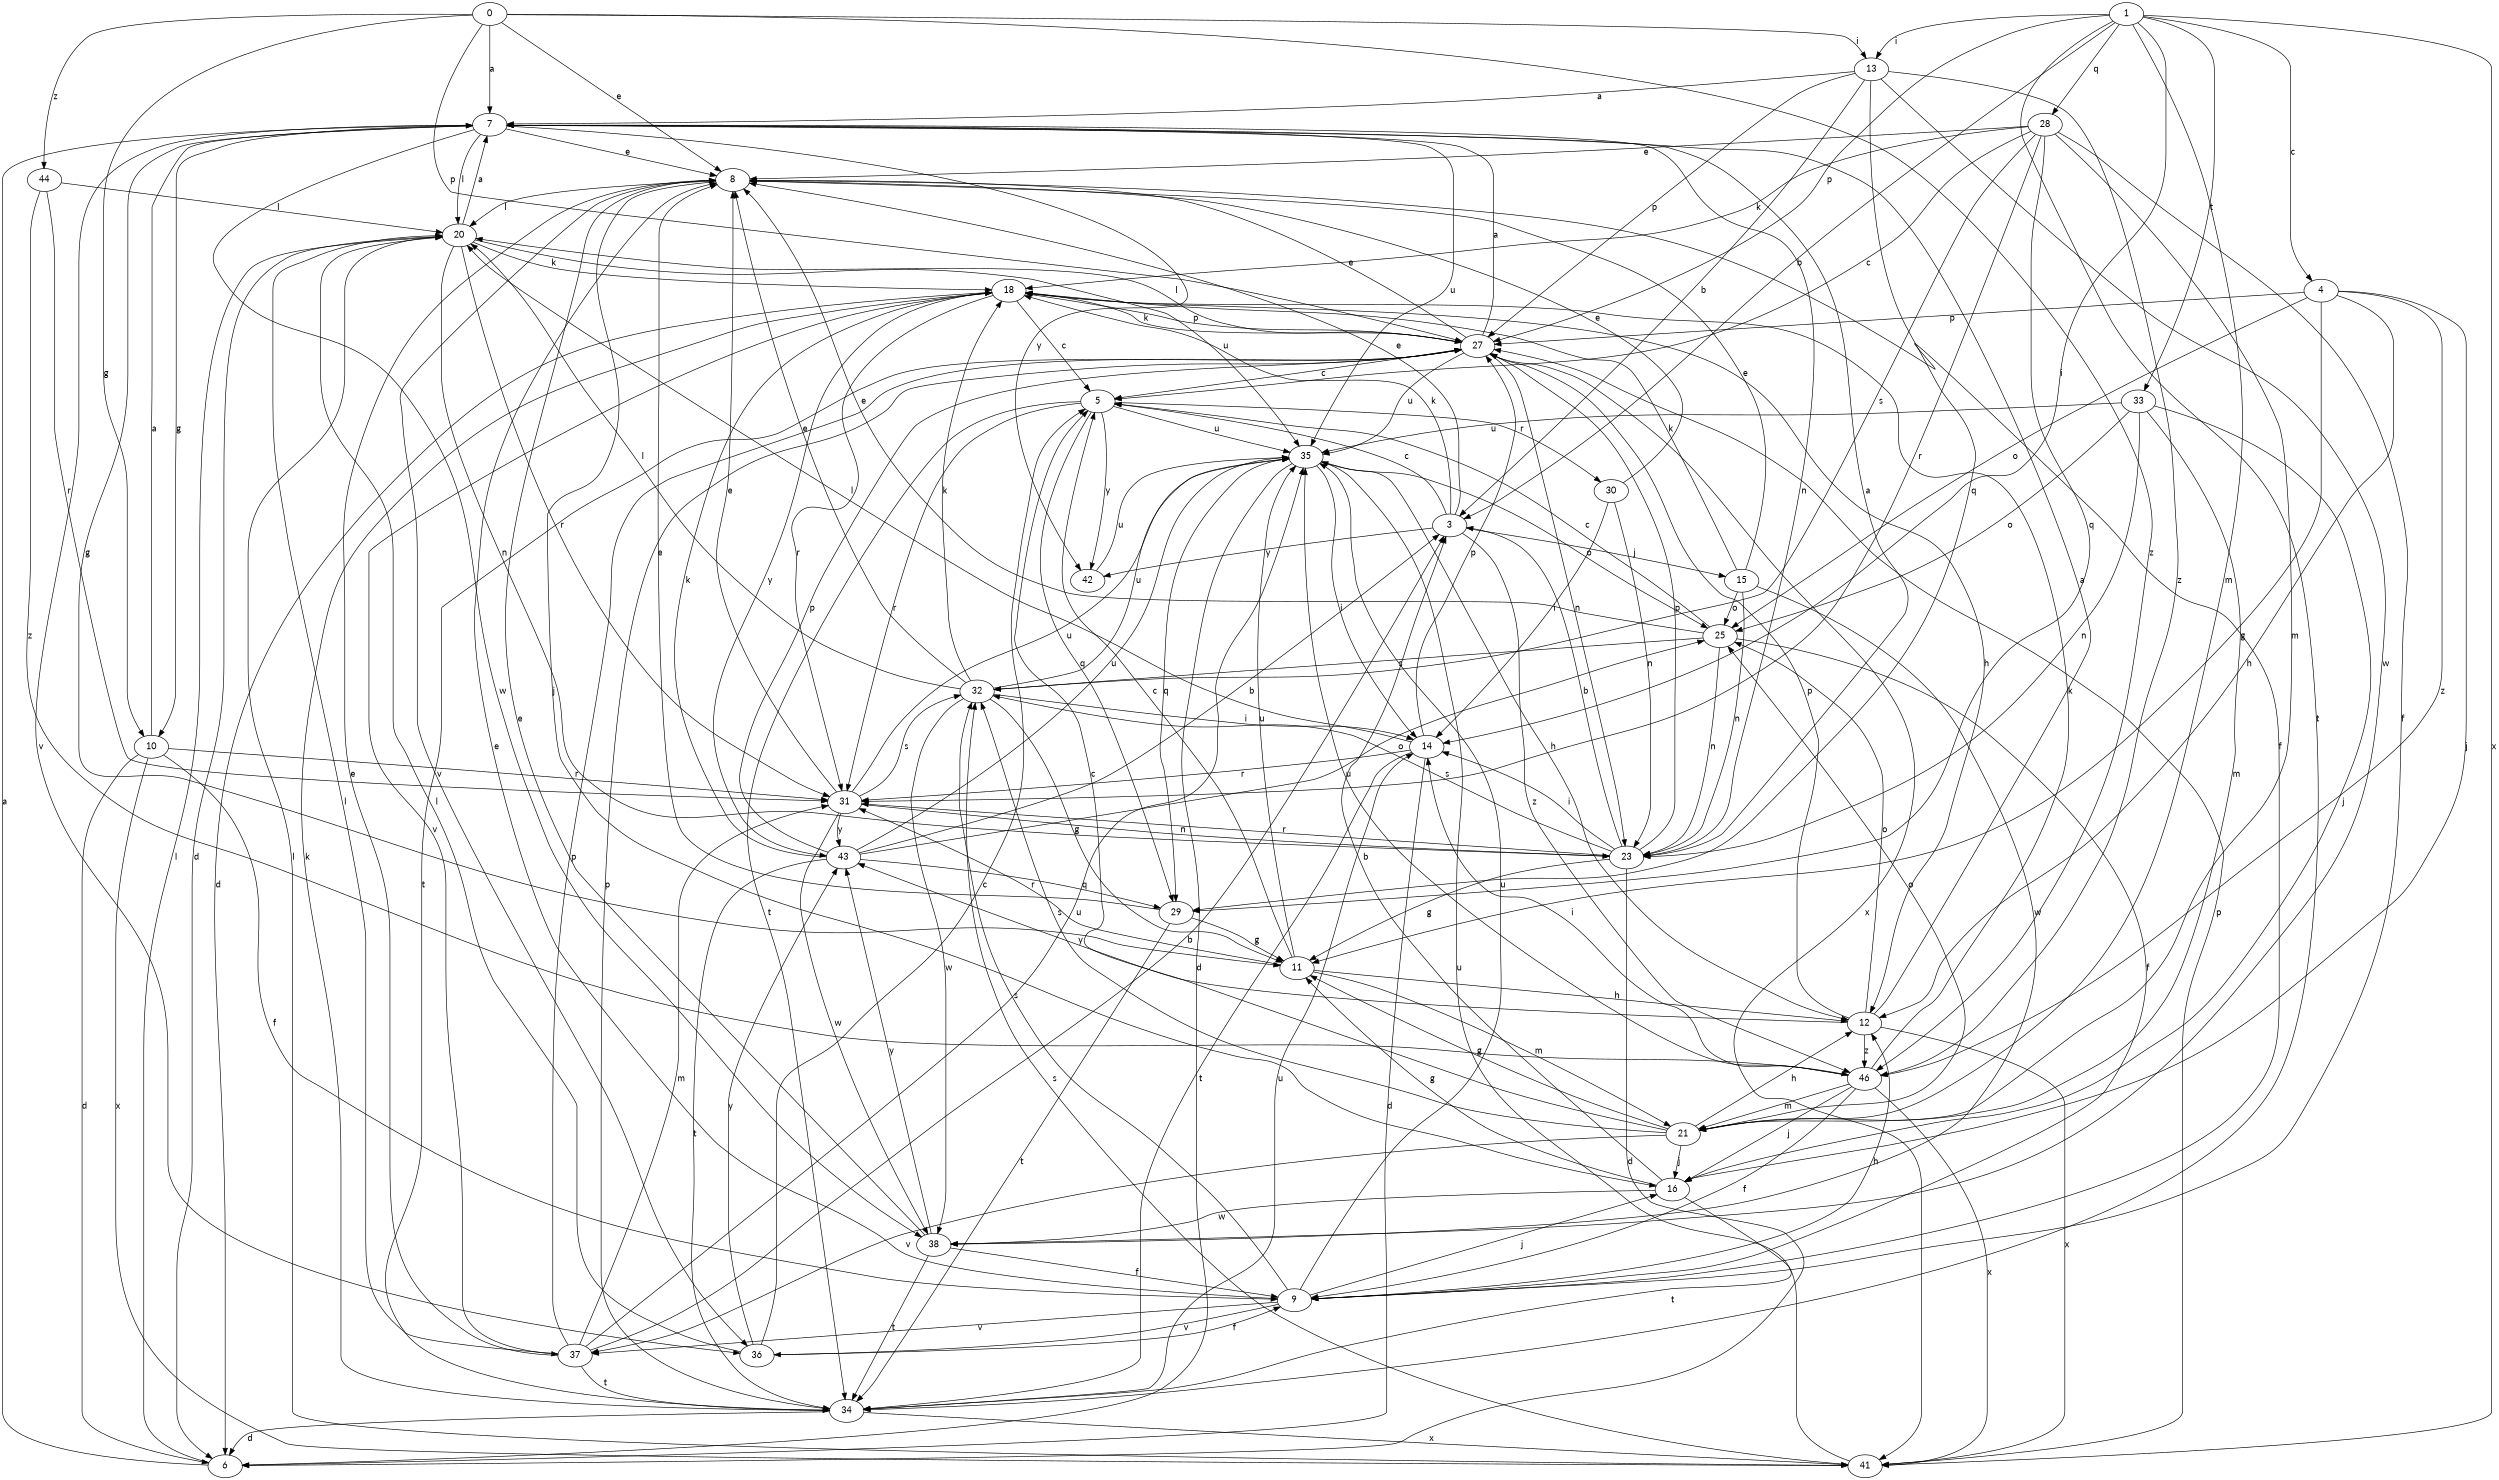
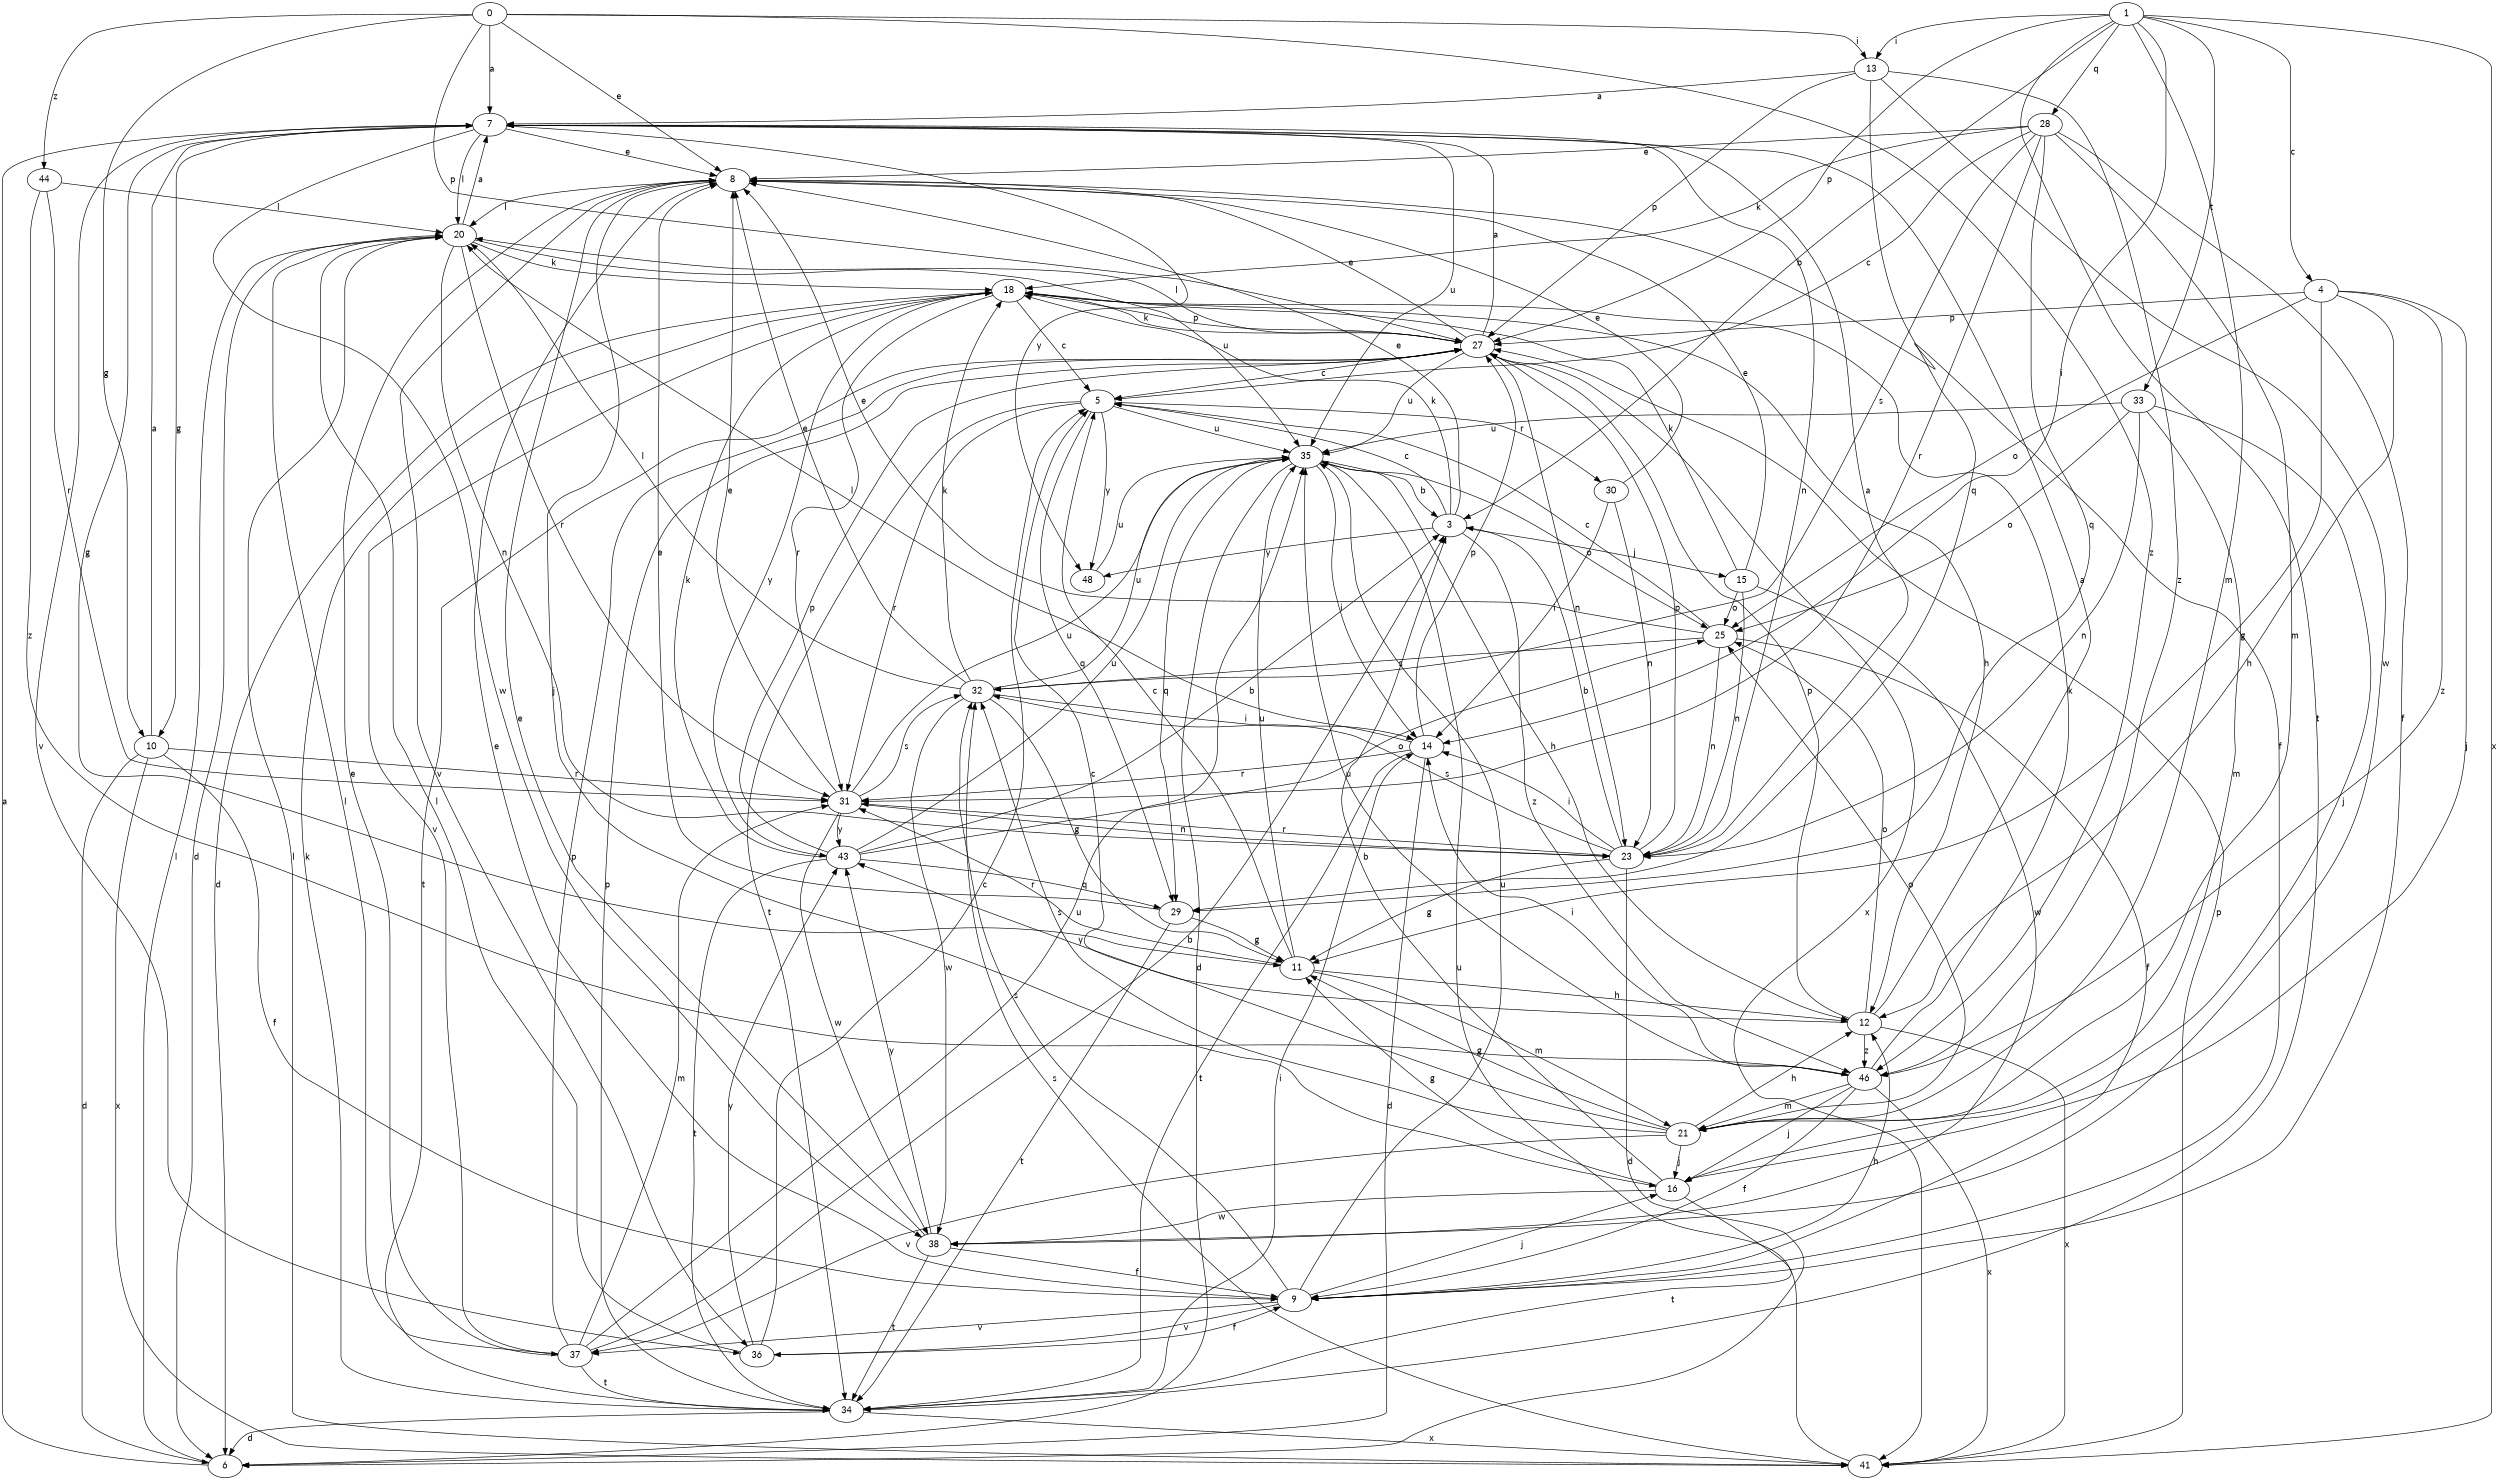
edge "13" -> "3": now "35" -> "3"
node "42": label "42" -> "48"
edge "34" -> "14": label "u" -> "i"
